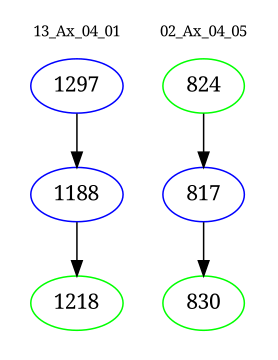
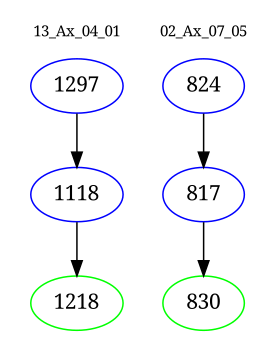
cluster "02_Ax_04_05": label "02_Ax_04_05" -> "02_Ax_07_05"
node "824": color green -> blue
node "1188": label "1188" -> "1118"
